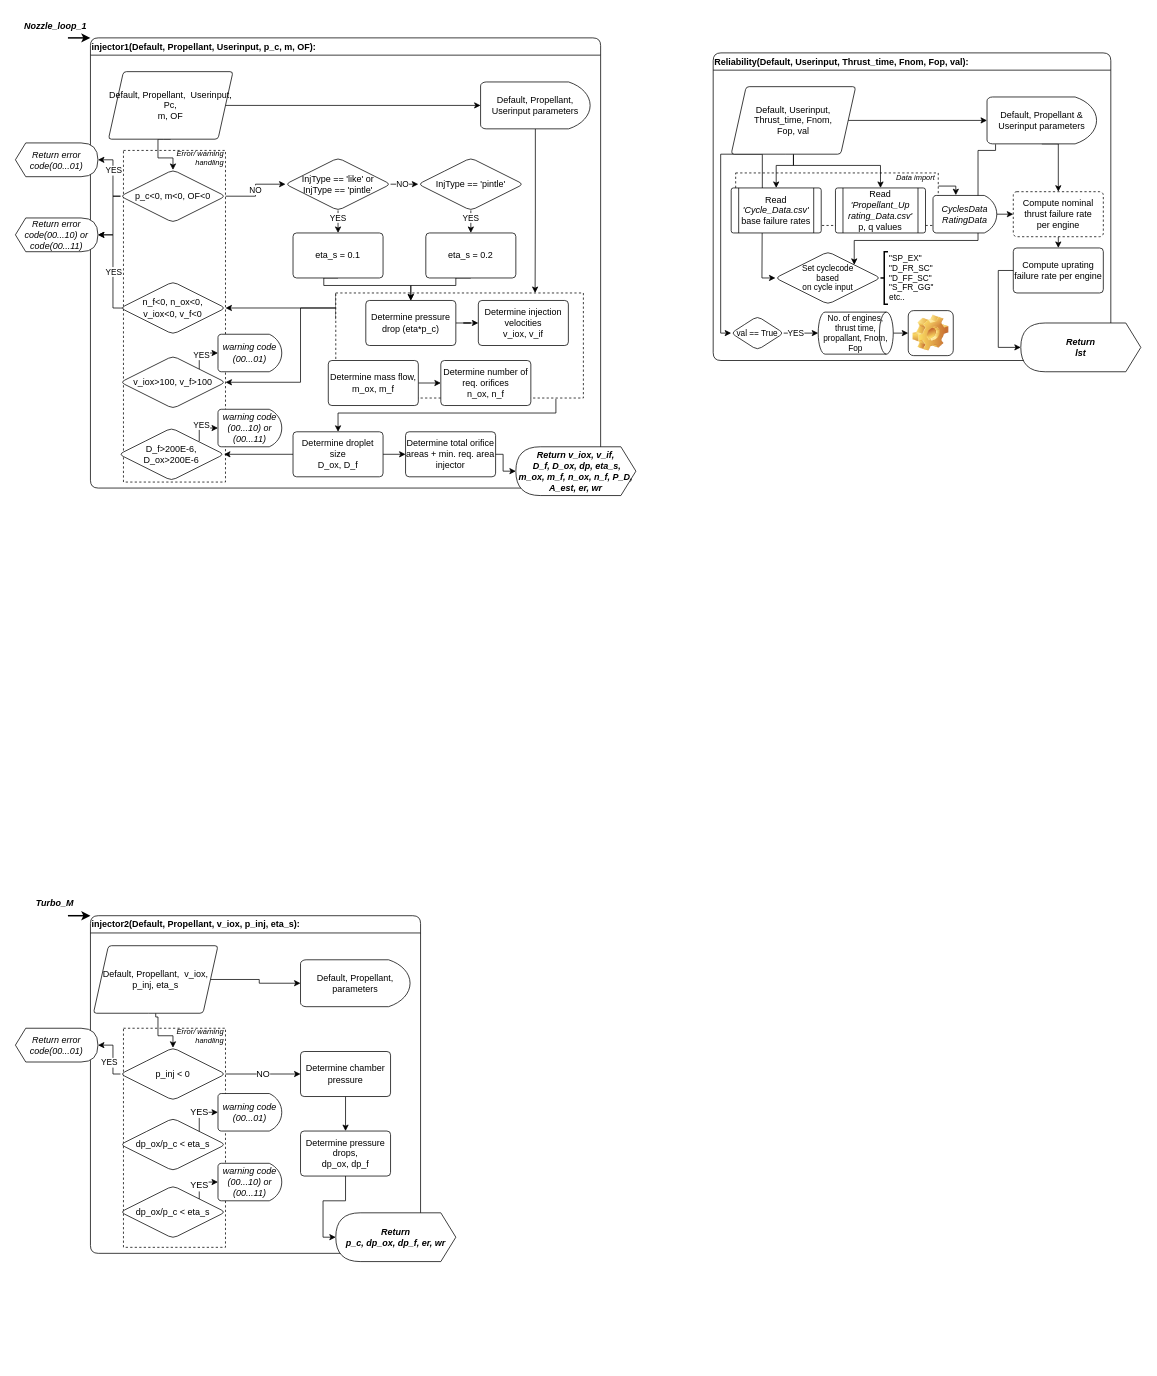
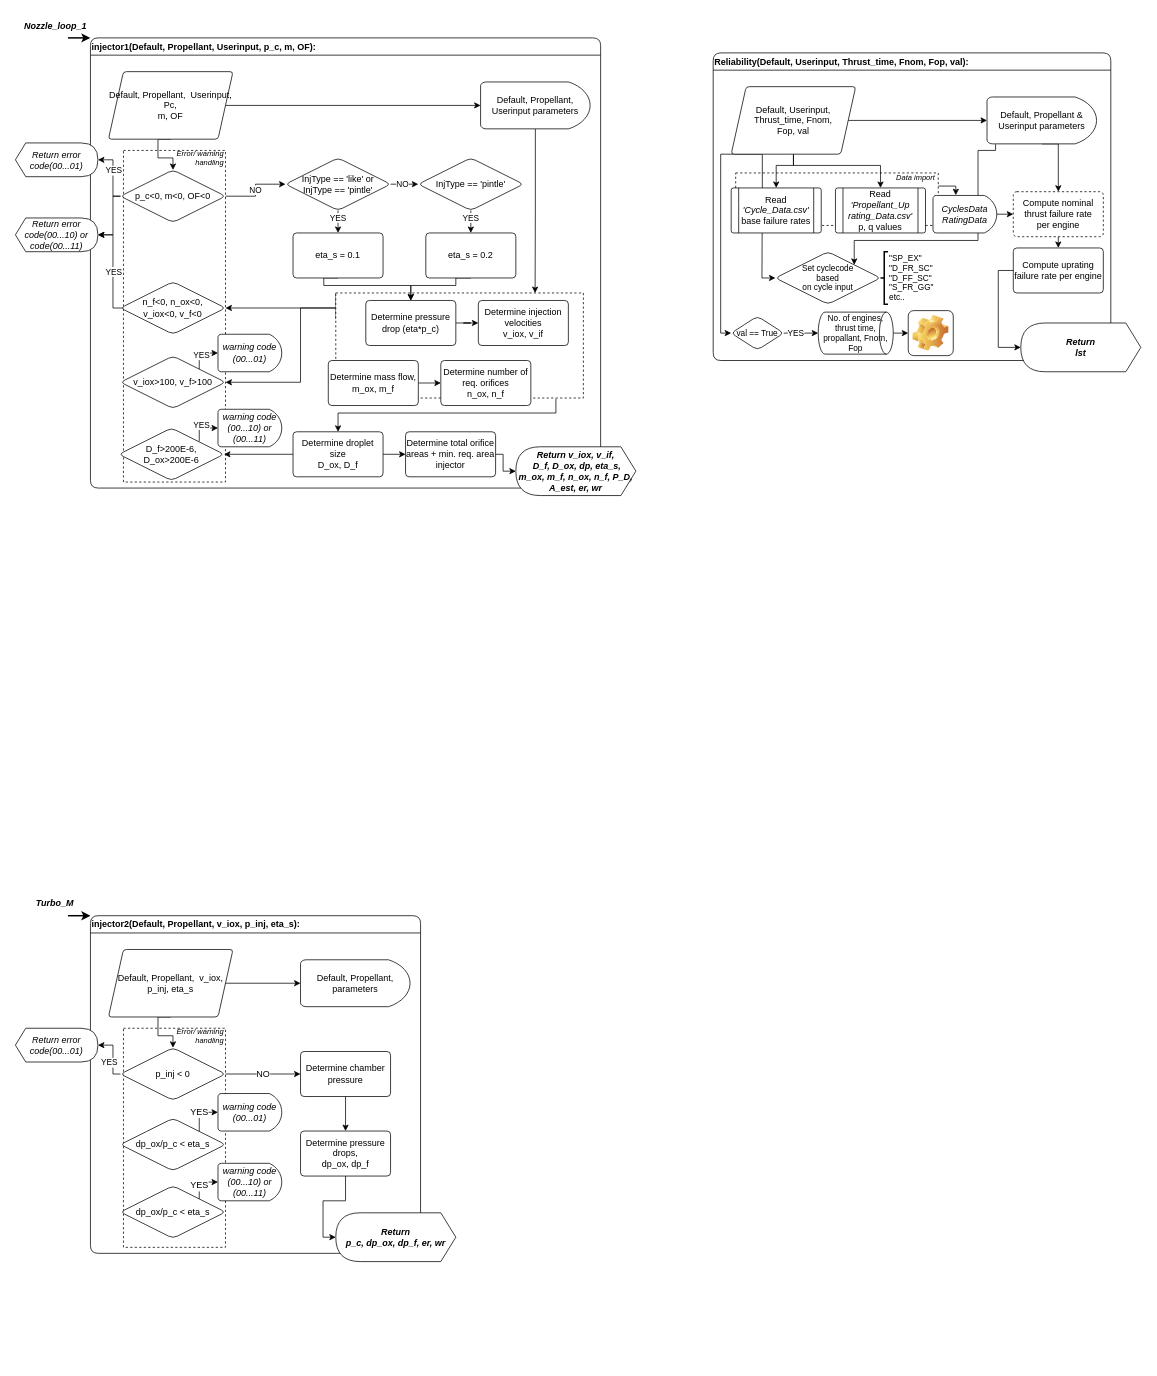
node "Default, Propellant, v_iox, p_inj, eta_s": moved (156, 979) -> (171, 983)
